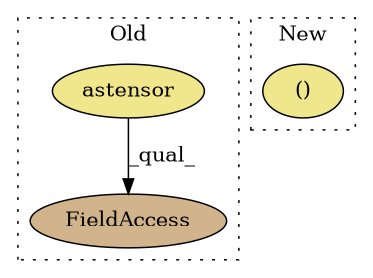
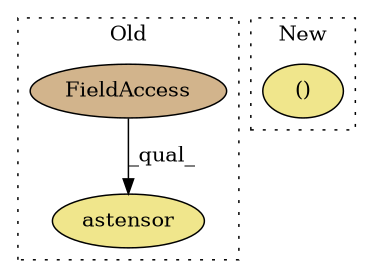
edge "astensor" -> "FieldAccess": reversed
